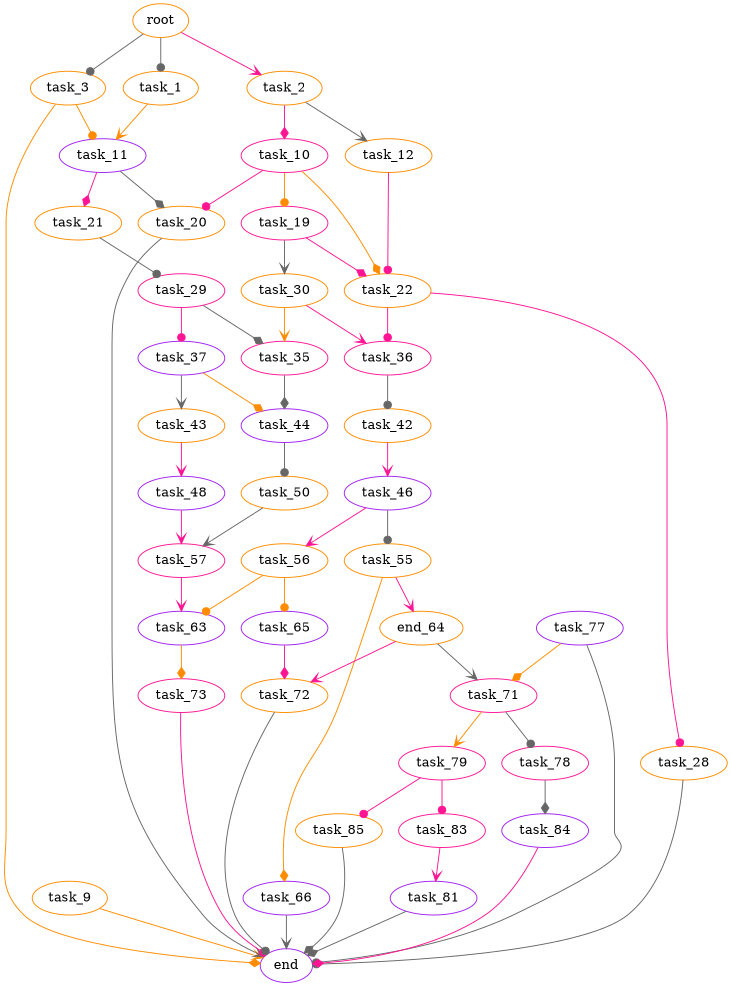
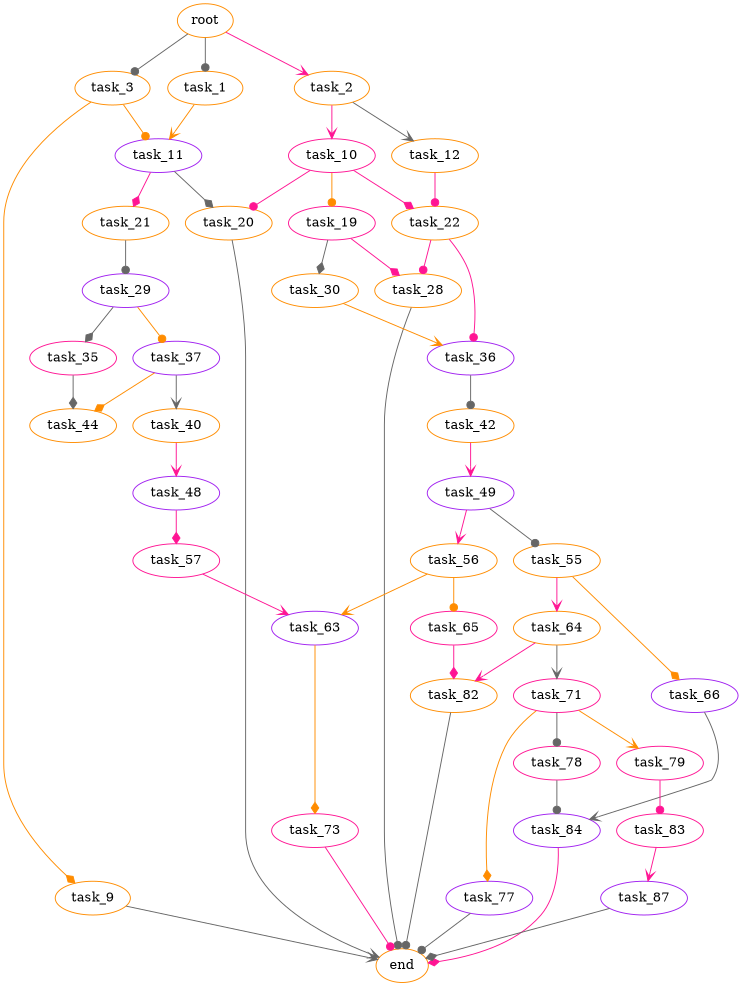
edge "task_2" -> "task_10": arrowhead diamond -> vee
edge "task_10" -> "task_22": color darkorange -> deeppink
edge "task_19" -> "task_30": arrowhead vee -> diamond
edge "task_19" -> "task_22": now "task_19" -> "task_28"
node "task_29": color deeppink -> purple
edge "task_30" -> "task_35": removed
edge "task_29" -> "task_37": color deeppink -> darkorange
edge "task_30" -> "task_36": color deeppink -> darkorange
node "task_36": color deeppink -> purple
node "task_43": label "task_43" -> "task_40"
node "task_44": color purple -> darkorange
node "task_50": removed
node "task_46": label "task_46" -> "task_49"
edge "task_48" -> "task_57": arrowhead vee -> diamond
edge "task_56" -> "task_63": arrowhead dot -> vee
edge "task_3" -> "end": now "task_3" -> "task_9"
node "task_65": color purple -> deeppink
node "end_64": label "end_64" -> "task_64"
edge "task_77" -> "task_71": reversed
node "task_72": label "task_72" -> "task_82"
edge "task_78" -> "task_84": arrowhead diamond -> dot
node "task_85": removed
node "task_81": label "task_81" -> "task_87"
edge "task_66" -> "end": now "task_66" -> "task_84"
edge "task_9" -> "end": color darkorange -> gray40
node "end": color purple -> darkorange
